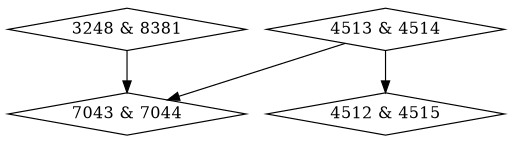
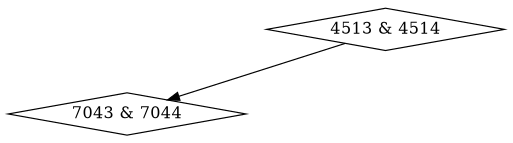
node "3248 & 8381": removed
node "4512 & 4515": removed
